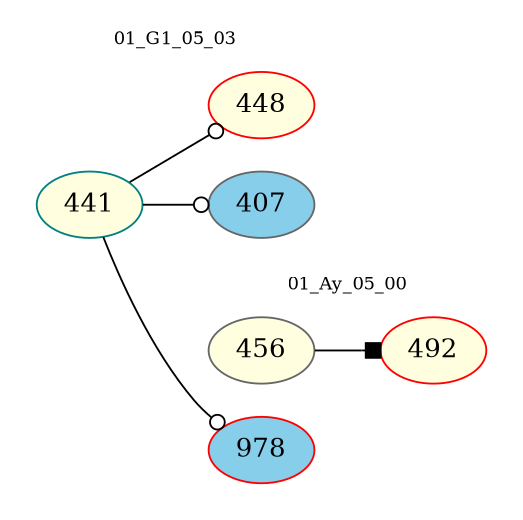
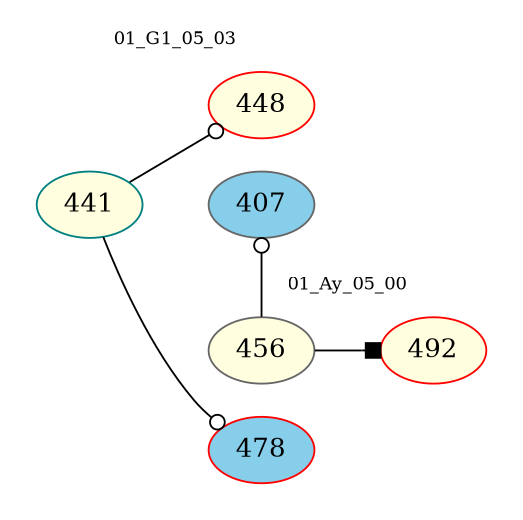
edge "441" -> "407": now "456" -> "407"
node "978": label "978" -> "478"
